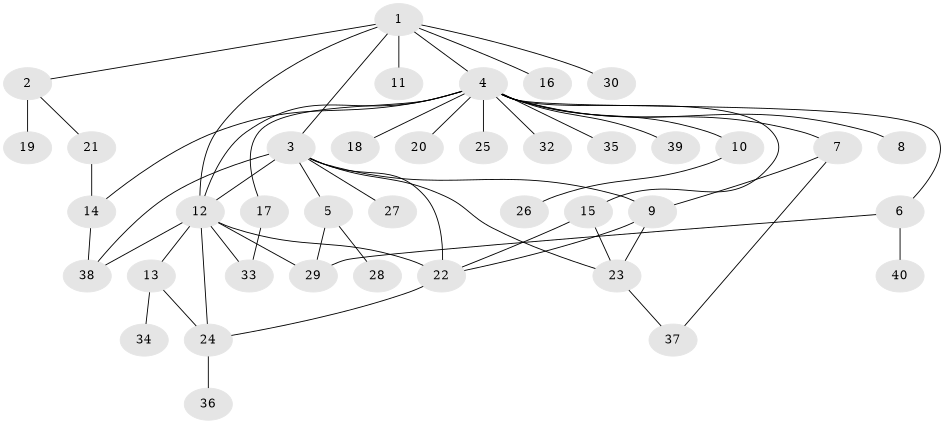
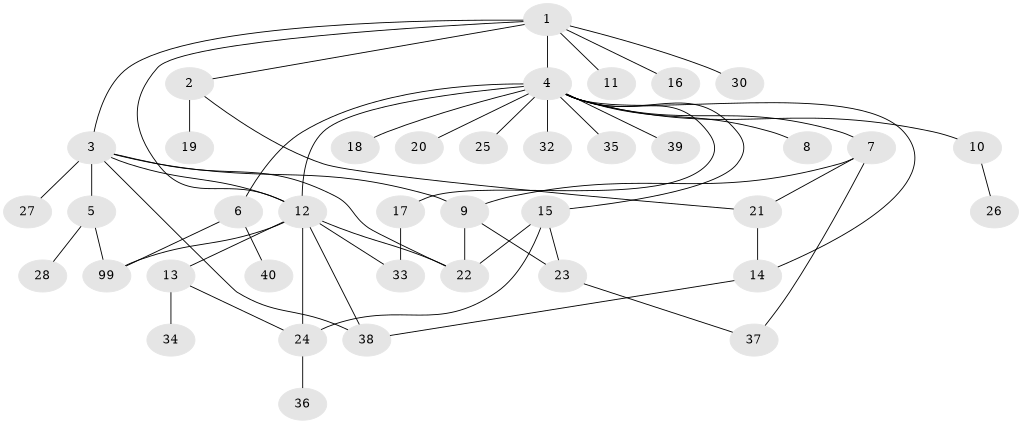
edge "7" -- "21": added
edge "3" -- "23": removed
node "29": label "29" -> "99"
edge "22" -- "24": now "15" -- "24"
